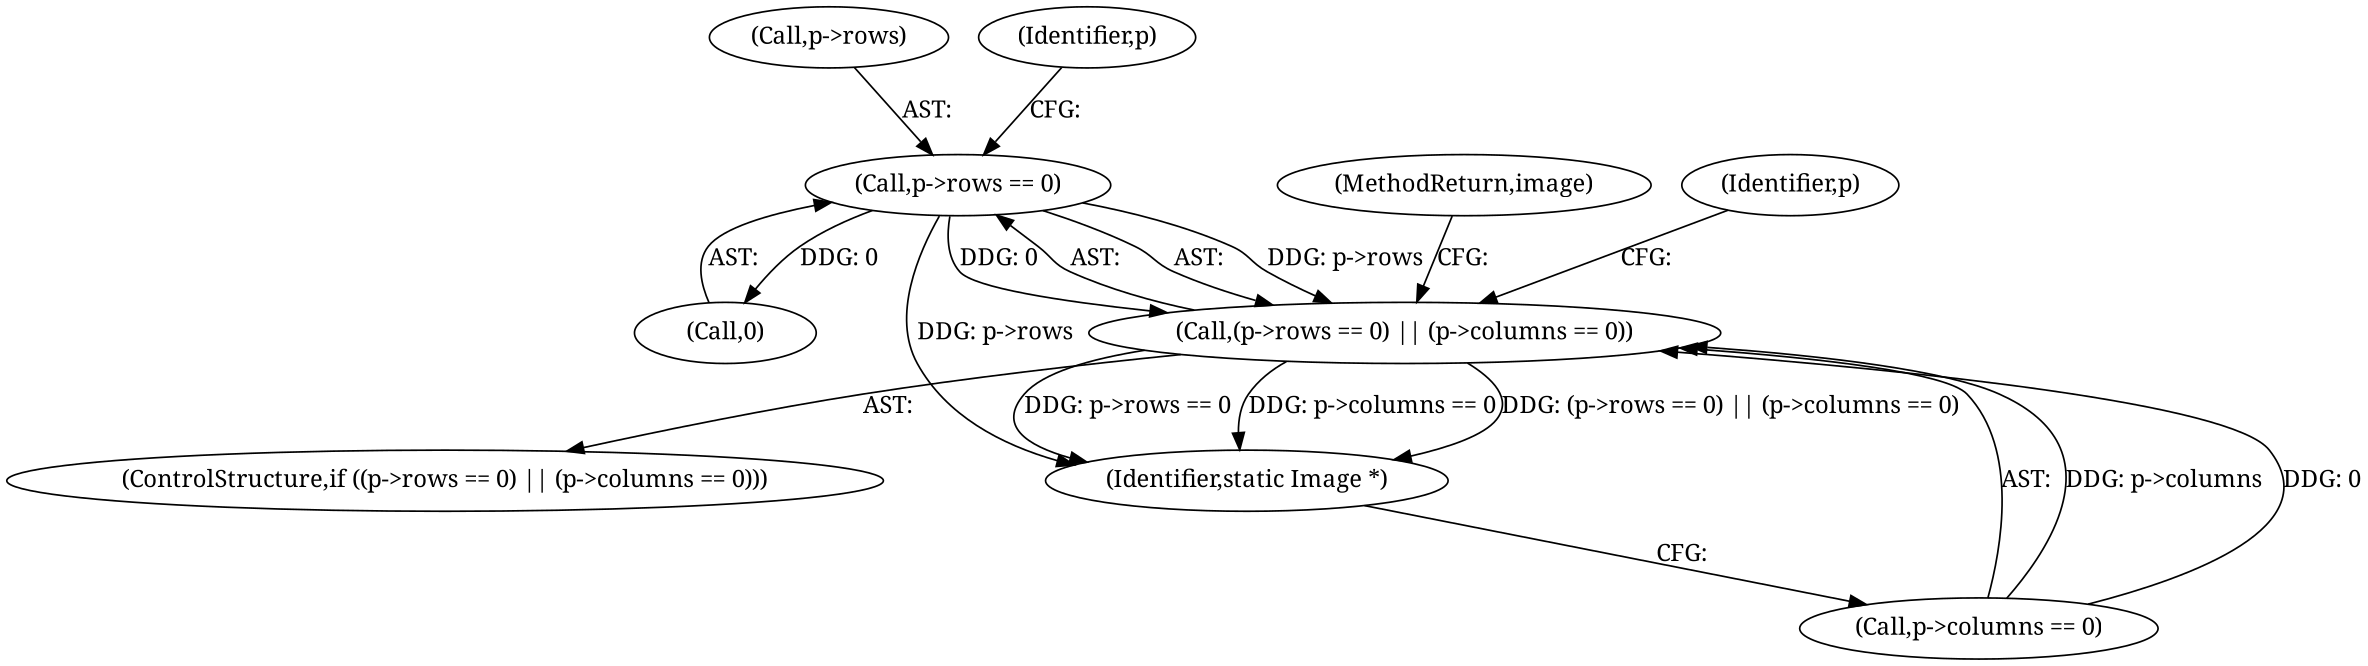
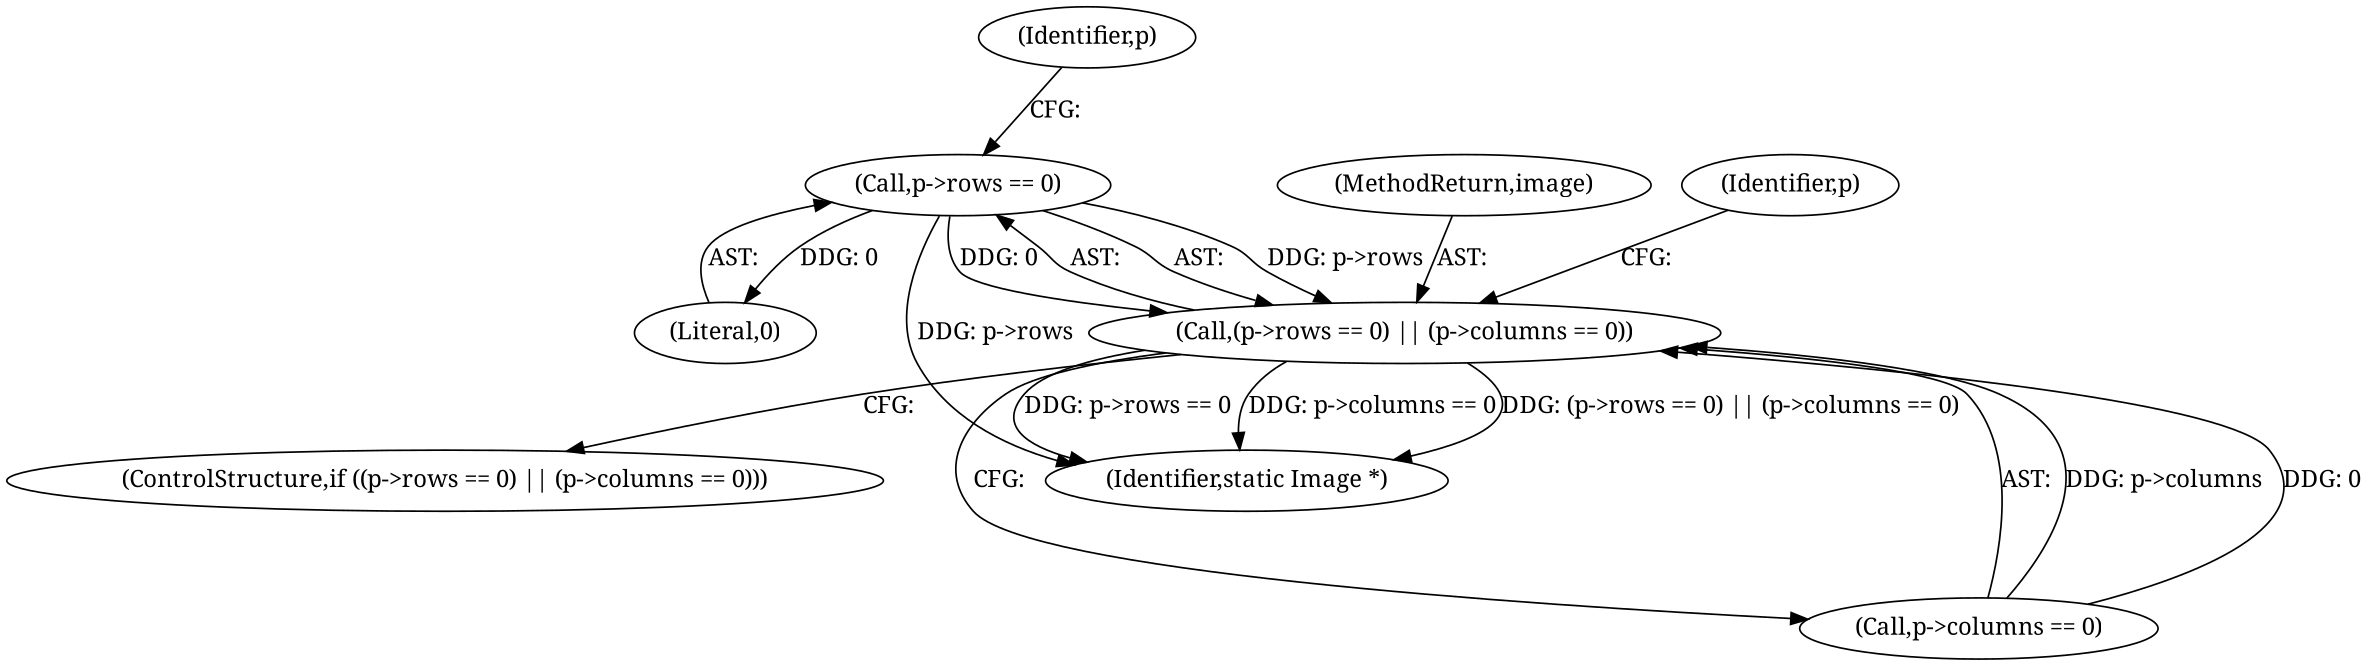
node "(Call,p->rows)": removed
edge "(MethodReturn,image)" -> "(Call,(p->rows == 0) || (p->columns == 0))": label "CFG: " -> "AST: "
node "(Call,0)": label "(Call,0)" -> "(Literal,0)"
edge "(Call,(p->rows == 0) || (p->columns == 0))" -> "(ControlStructure,if ((p->rows == 0) || (p->columns == 0)))": label "AST: " -> "CFG: "
edge "(Identifier,static Image *)" -> "(Call,p->columns == 0)": now "(Call,(p->rows == 0) || (p->columns == 0))" -> "(Call,p->columns == 0)"
